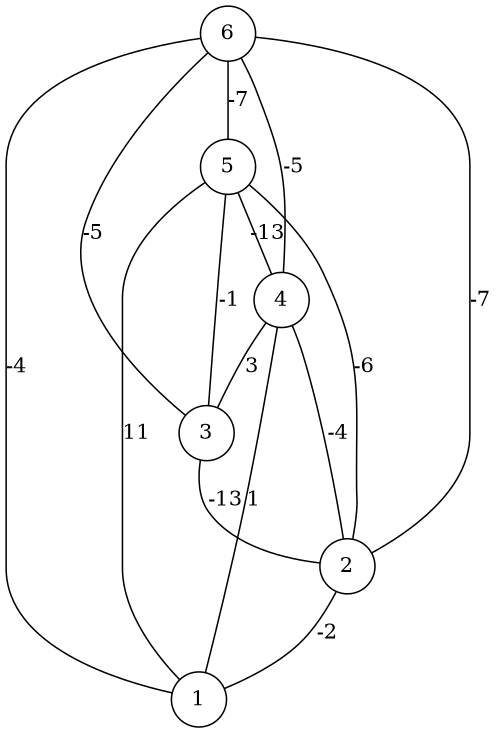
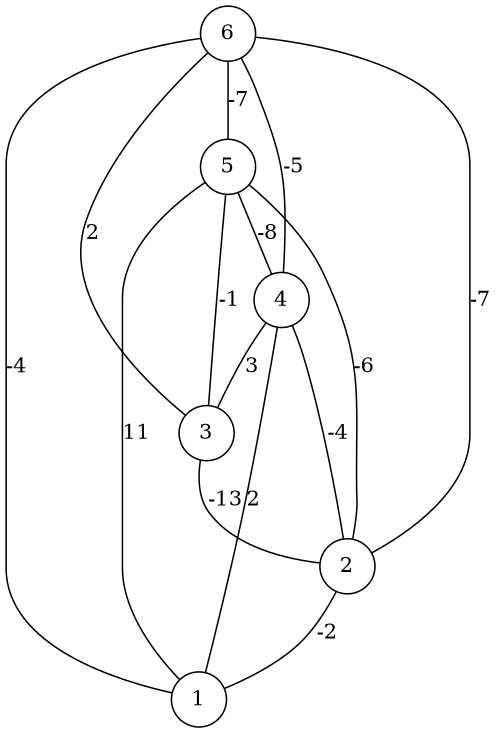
edge "6" -- "3": label "-5" -> "2"
edge "5" -- "4": label "-13" -> "-8"
edge "4" -- "1": label "1" -> "2"
